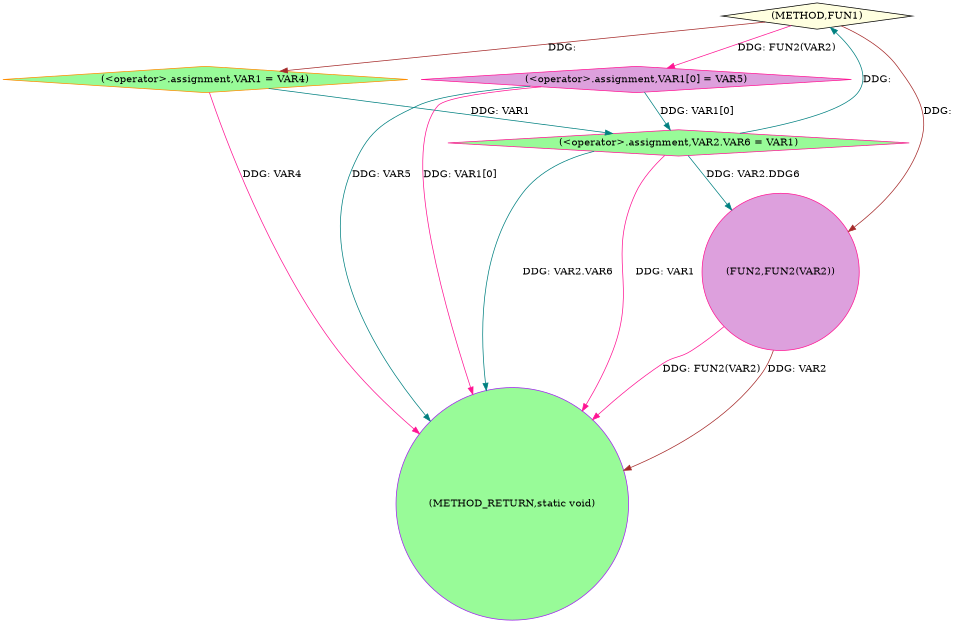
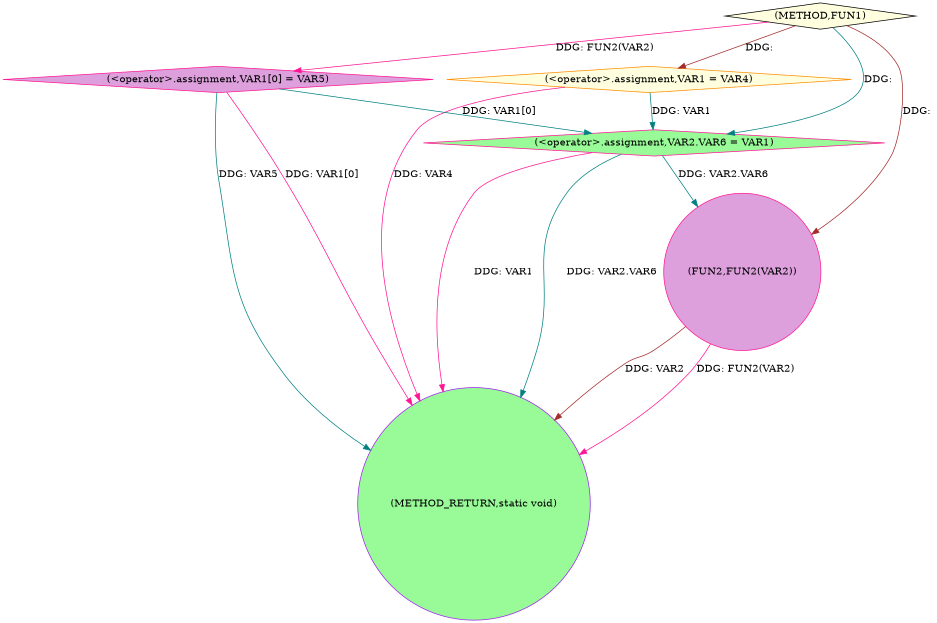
node "(<operator>.assignment,VAR1 = VAR4)": fillcolor palegreen -> lightyellow
edge "(<operator>.assignment,VAR2.VAR6 = VAR1)" -> "(METHOD,FUN1)": reversed
edge "(<operator>.assignment,VAR2.VAR6 = VAR1)" -> "(FUN2,FUN2(VAR2))": label "DDG: VAR2.DDG6" -> "DDG: VAR2.VAR6"
